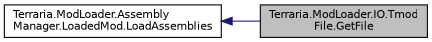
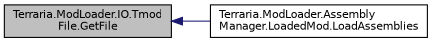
edge "Terraria.ModLoader.IO.Tmod File.GetFile" -> "Terraria.ModLoader.Assembly Manager.LoadedMod.LoadAssemblies": reversed
